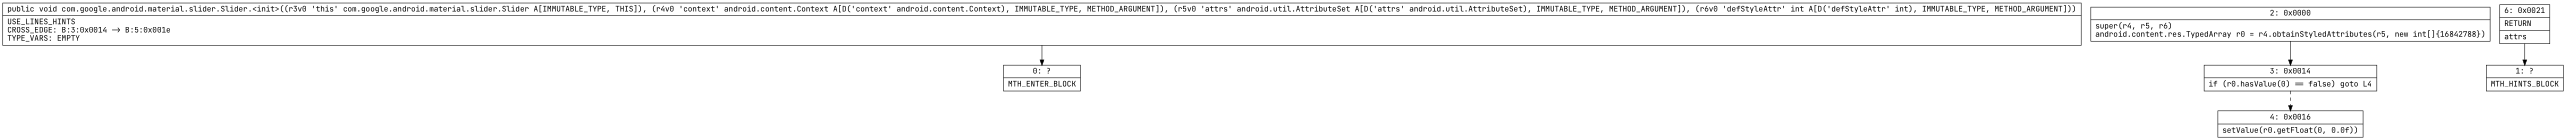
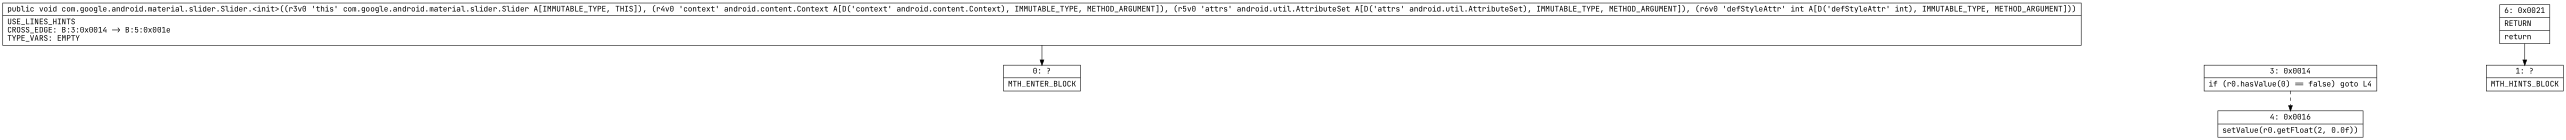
node "2: 0x0000": removed
node "6: 0x0021": text "attrs" -> "return"
node "4: 0x0016": text "setValue(r0.getFloat(0, 0.0f))" -> "setValue(r0.getFloat(2, 0.0f))"
